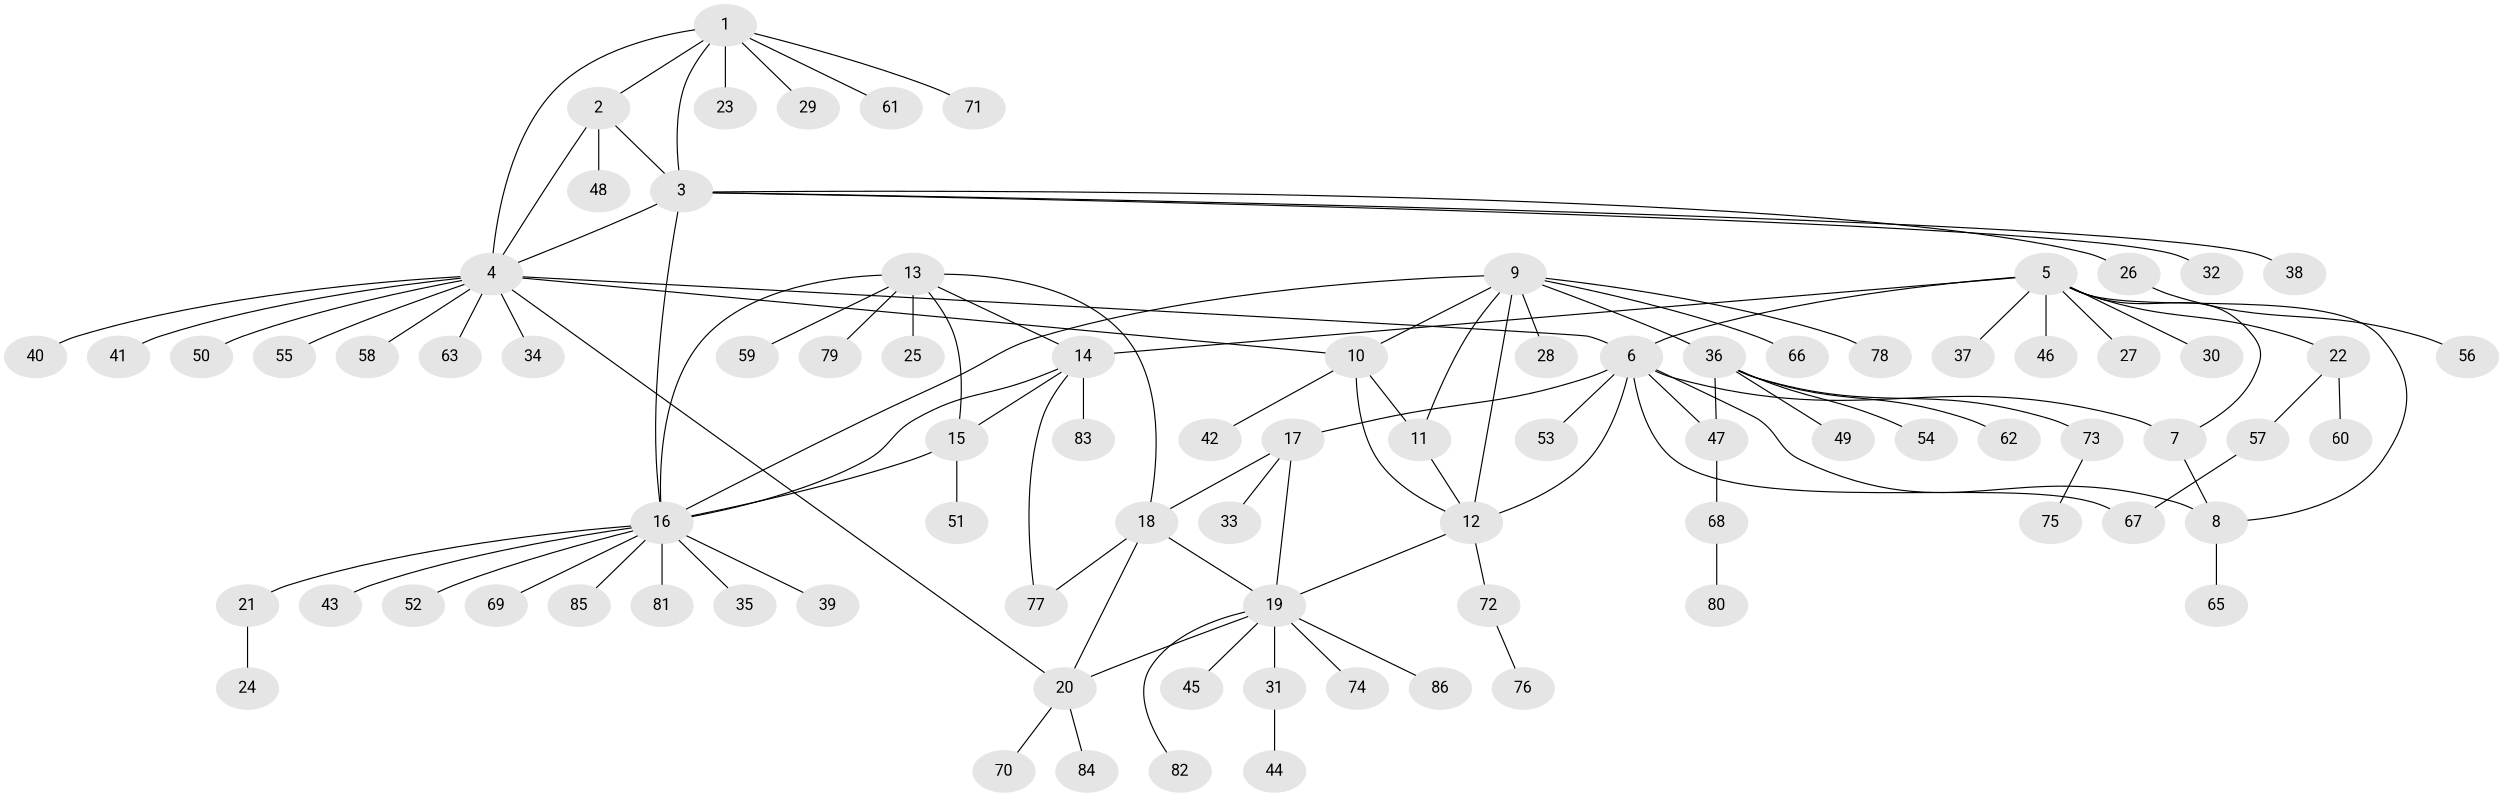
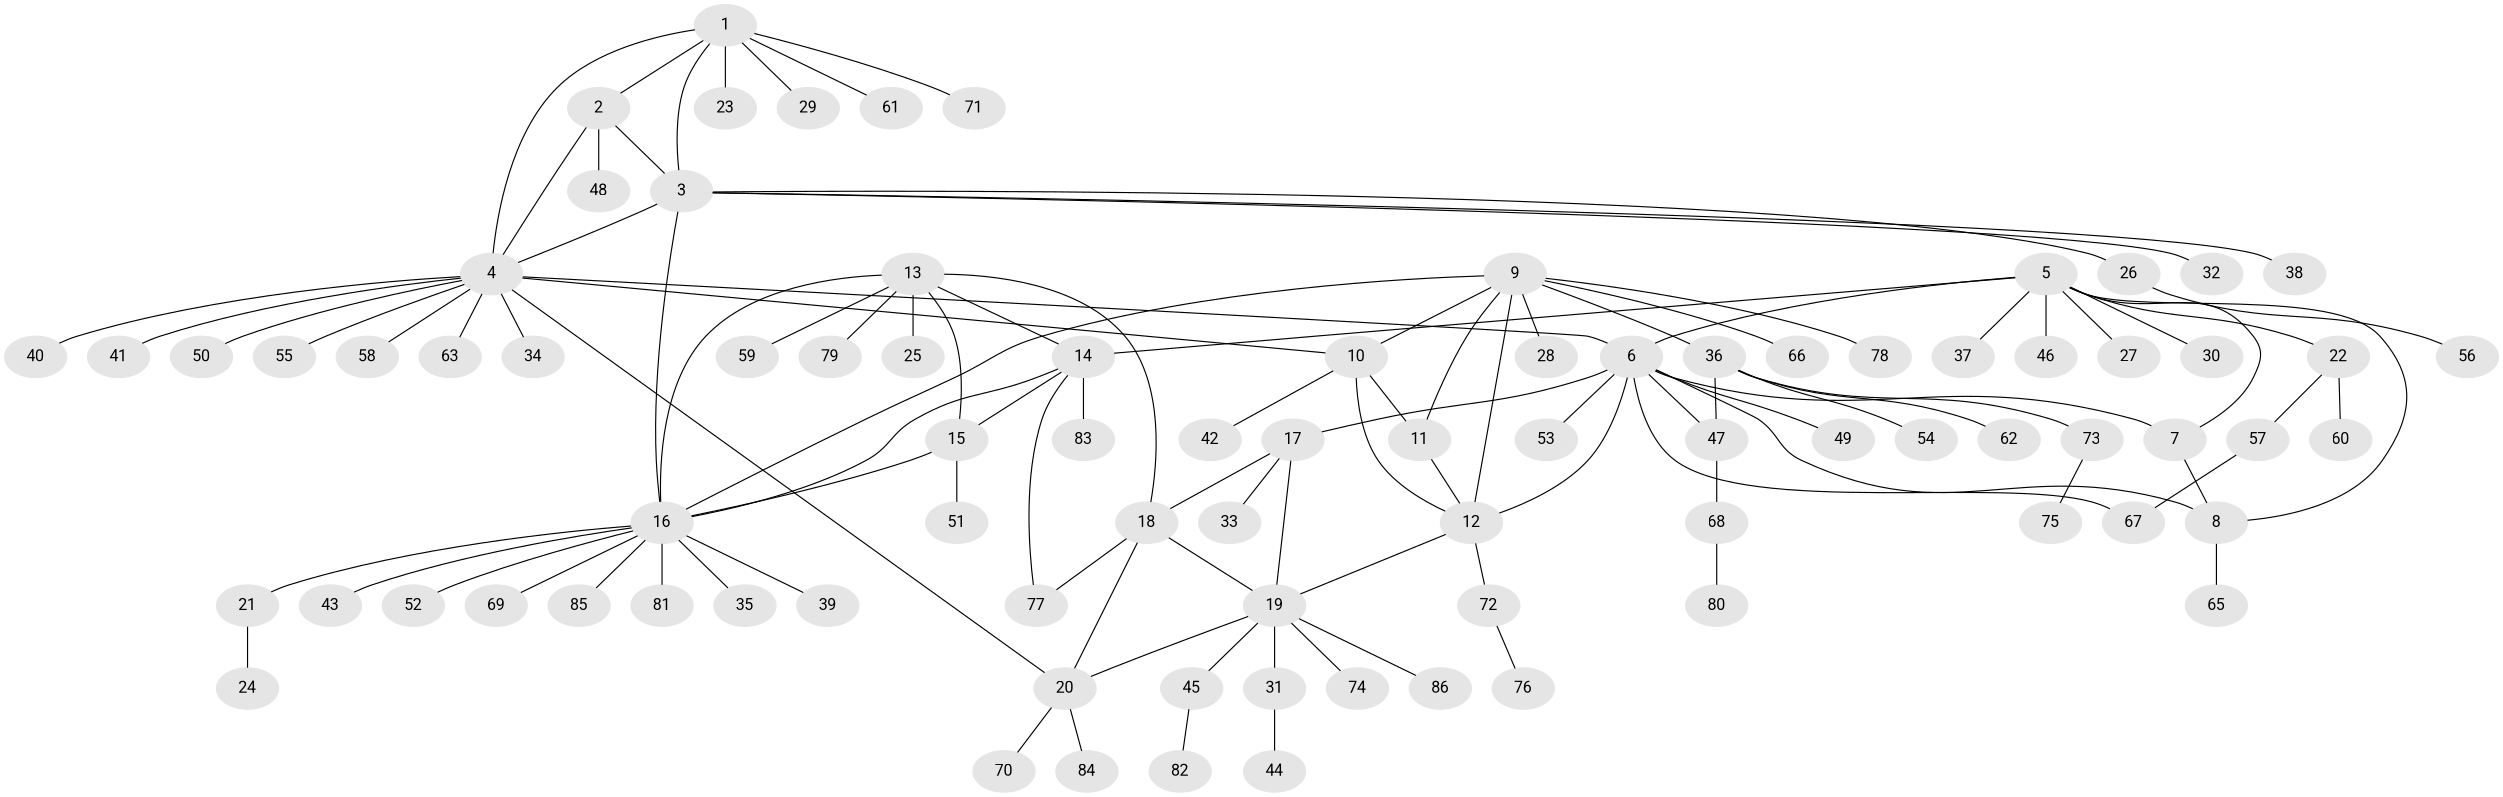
edge "36" -- "49": now "6" -- "49"
edge "19" -- "82": now "45" -- "82"
